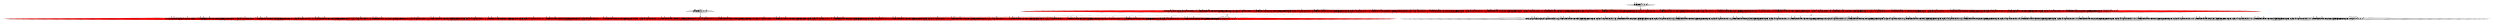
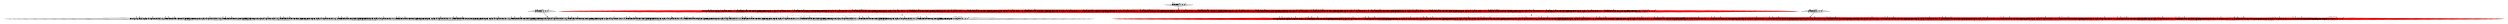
node "parameters['0', '0', '1']": added
